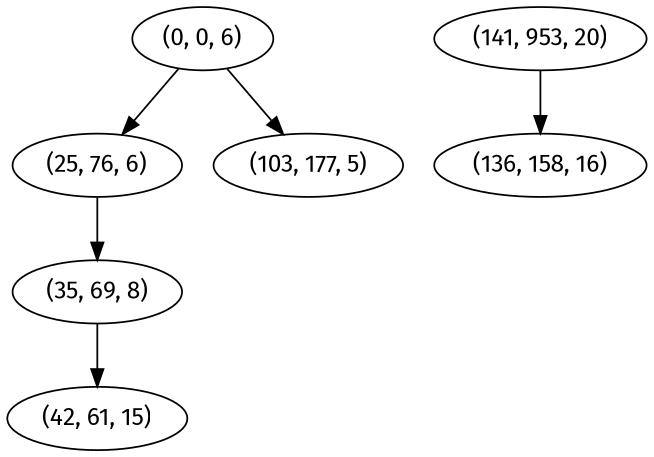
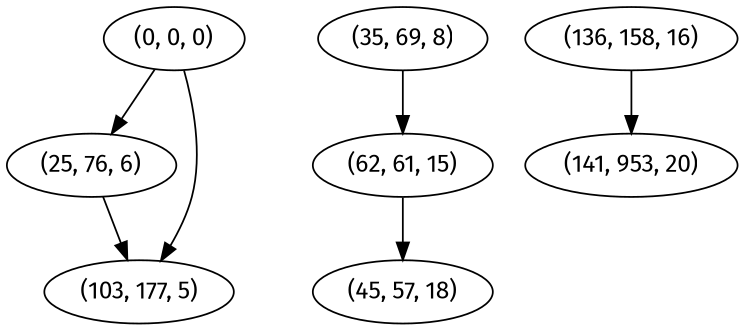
node "(0, 0, 6)": label "(0, 0, 6)" -> "(0, 0, 0)"
edge "(141, 953, 20)" -> "(136, 158, 16)": reversed
edge "(25, 76, 6)" -> "(35, 69, 8)": now "(25, 76, 6)" -> "(103, 177, 5)"
node "(45, 57, 18)": added
node "(42, 61, 15)": label "(42, 61, 15)" -> "(62, 61, 15)"
